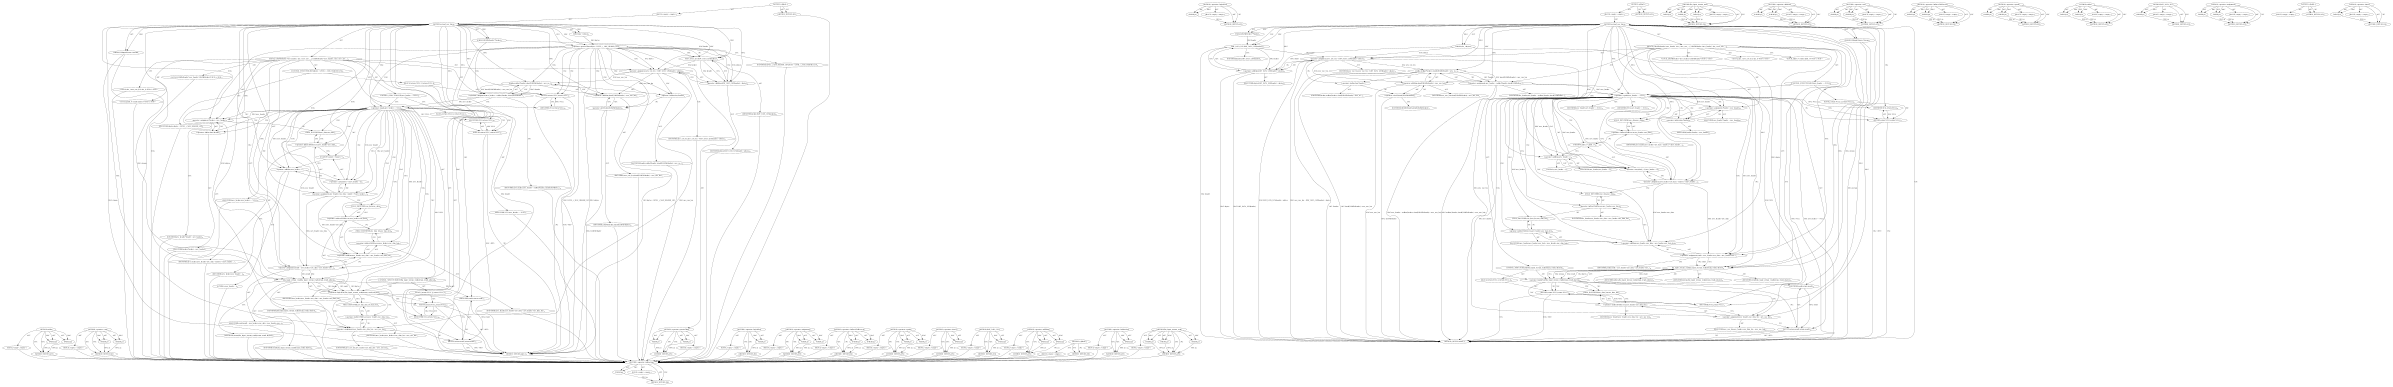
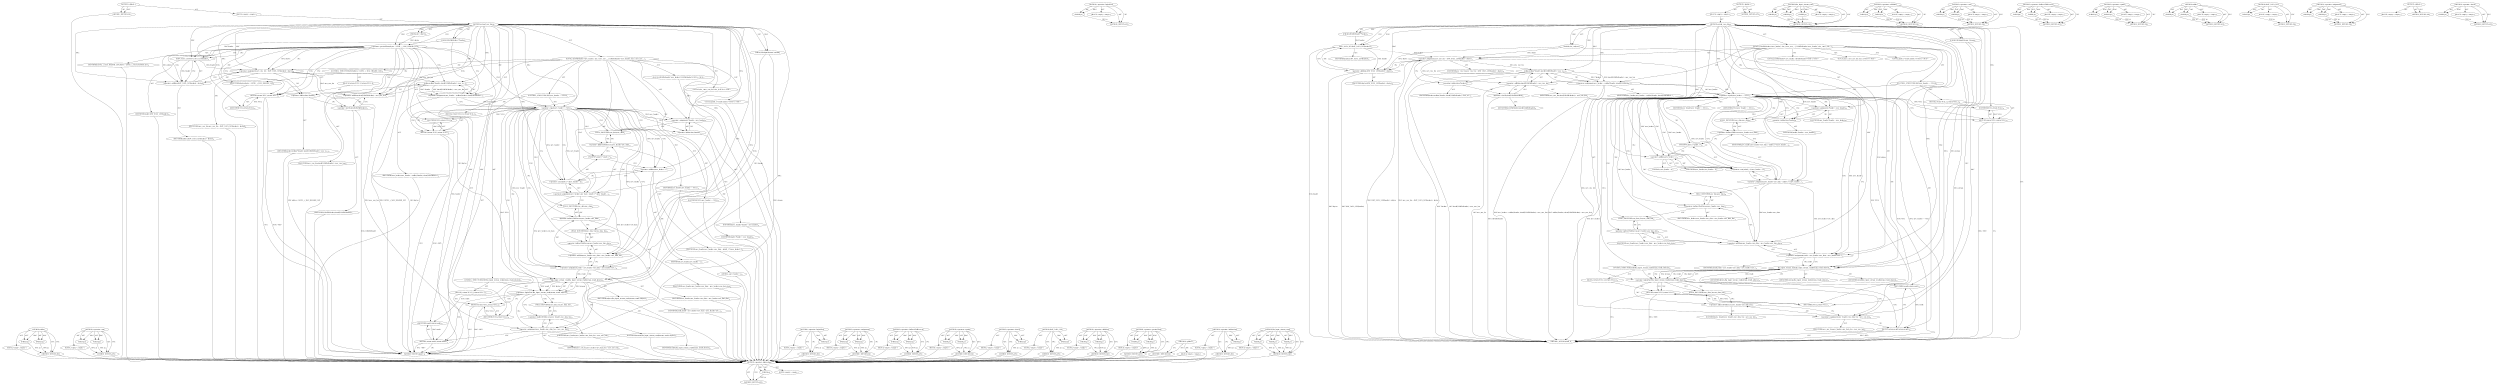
edge "(<operator>.greaterThan,nbytes > LEVEL_3_MAX_HEADER_LEN)" -> "(METHOD,<operator>.greaterThan)": now "(<operator>.greaterThan,nbytes > LEVEL_3_MAX_HEADER_LEN)" -> "(IDENTIFIER,nbytes,nbytes > LEVEL_3_MAX_HEADER_LEN)"
